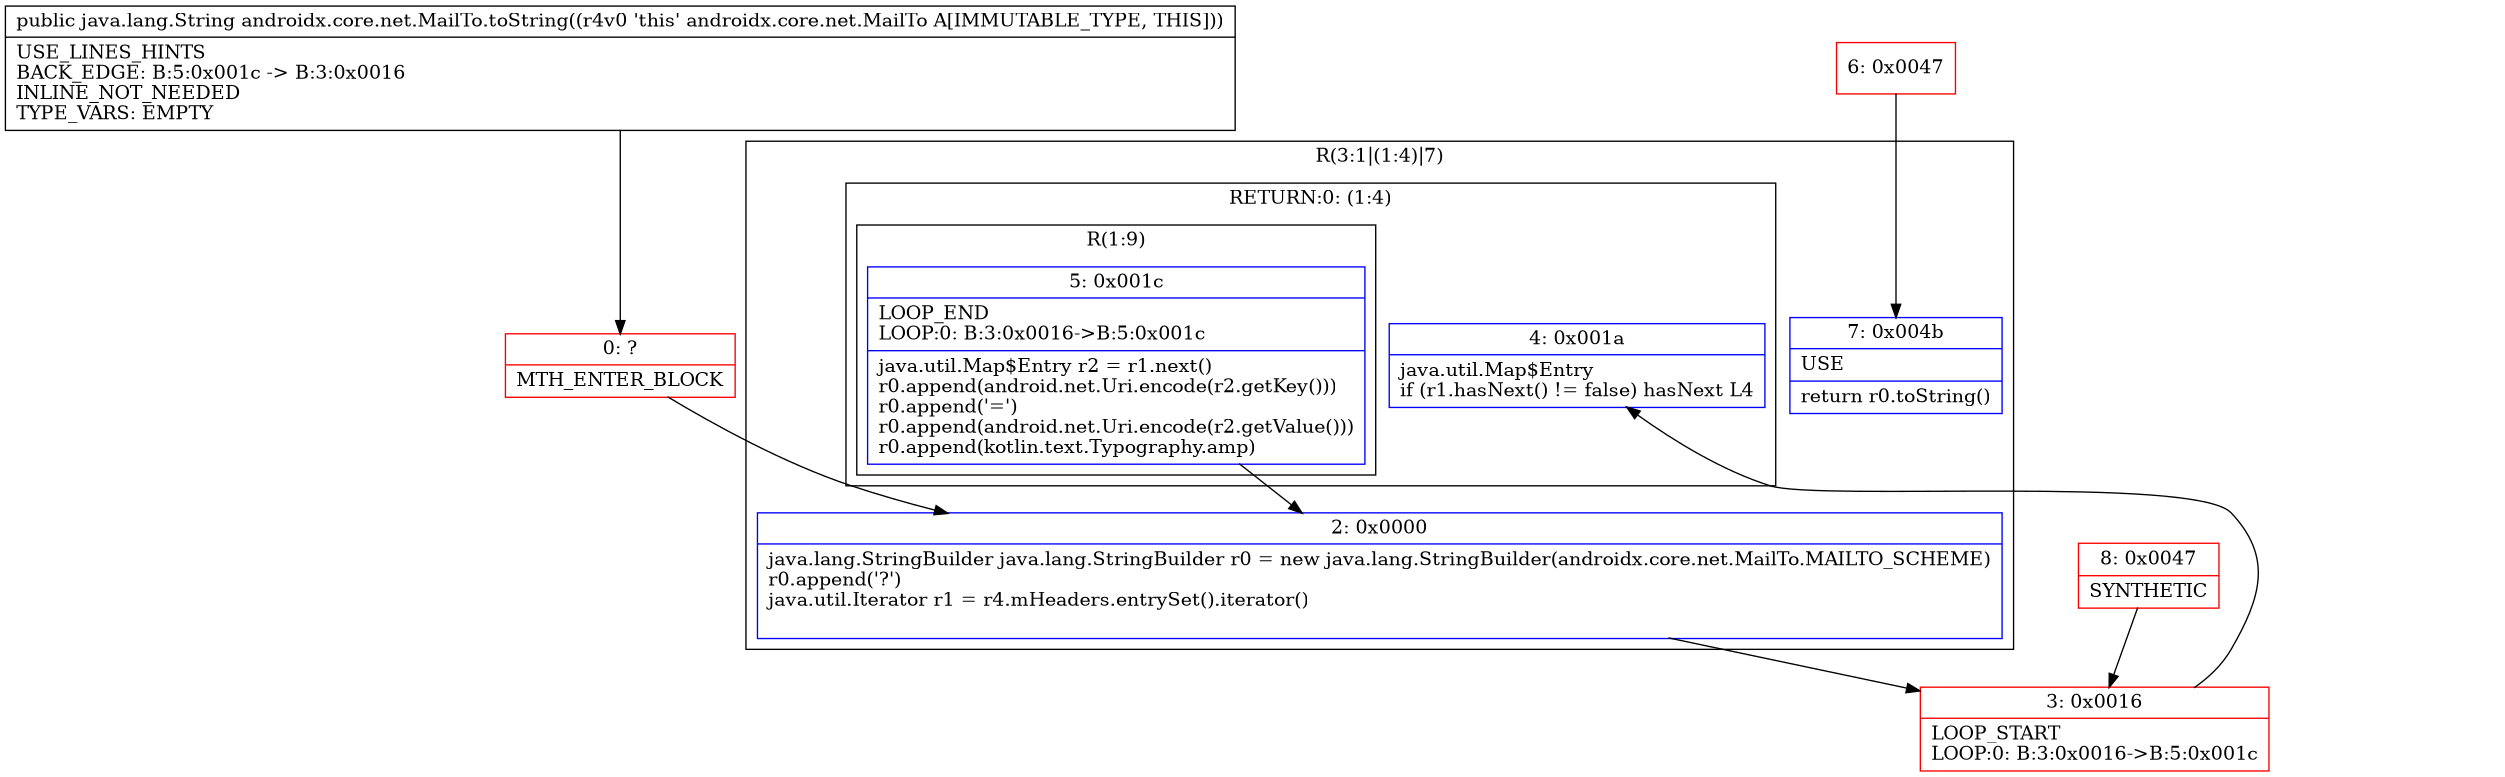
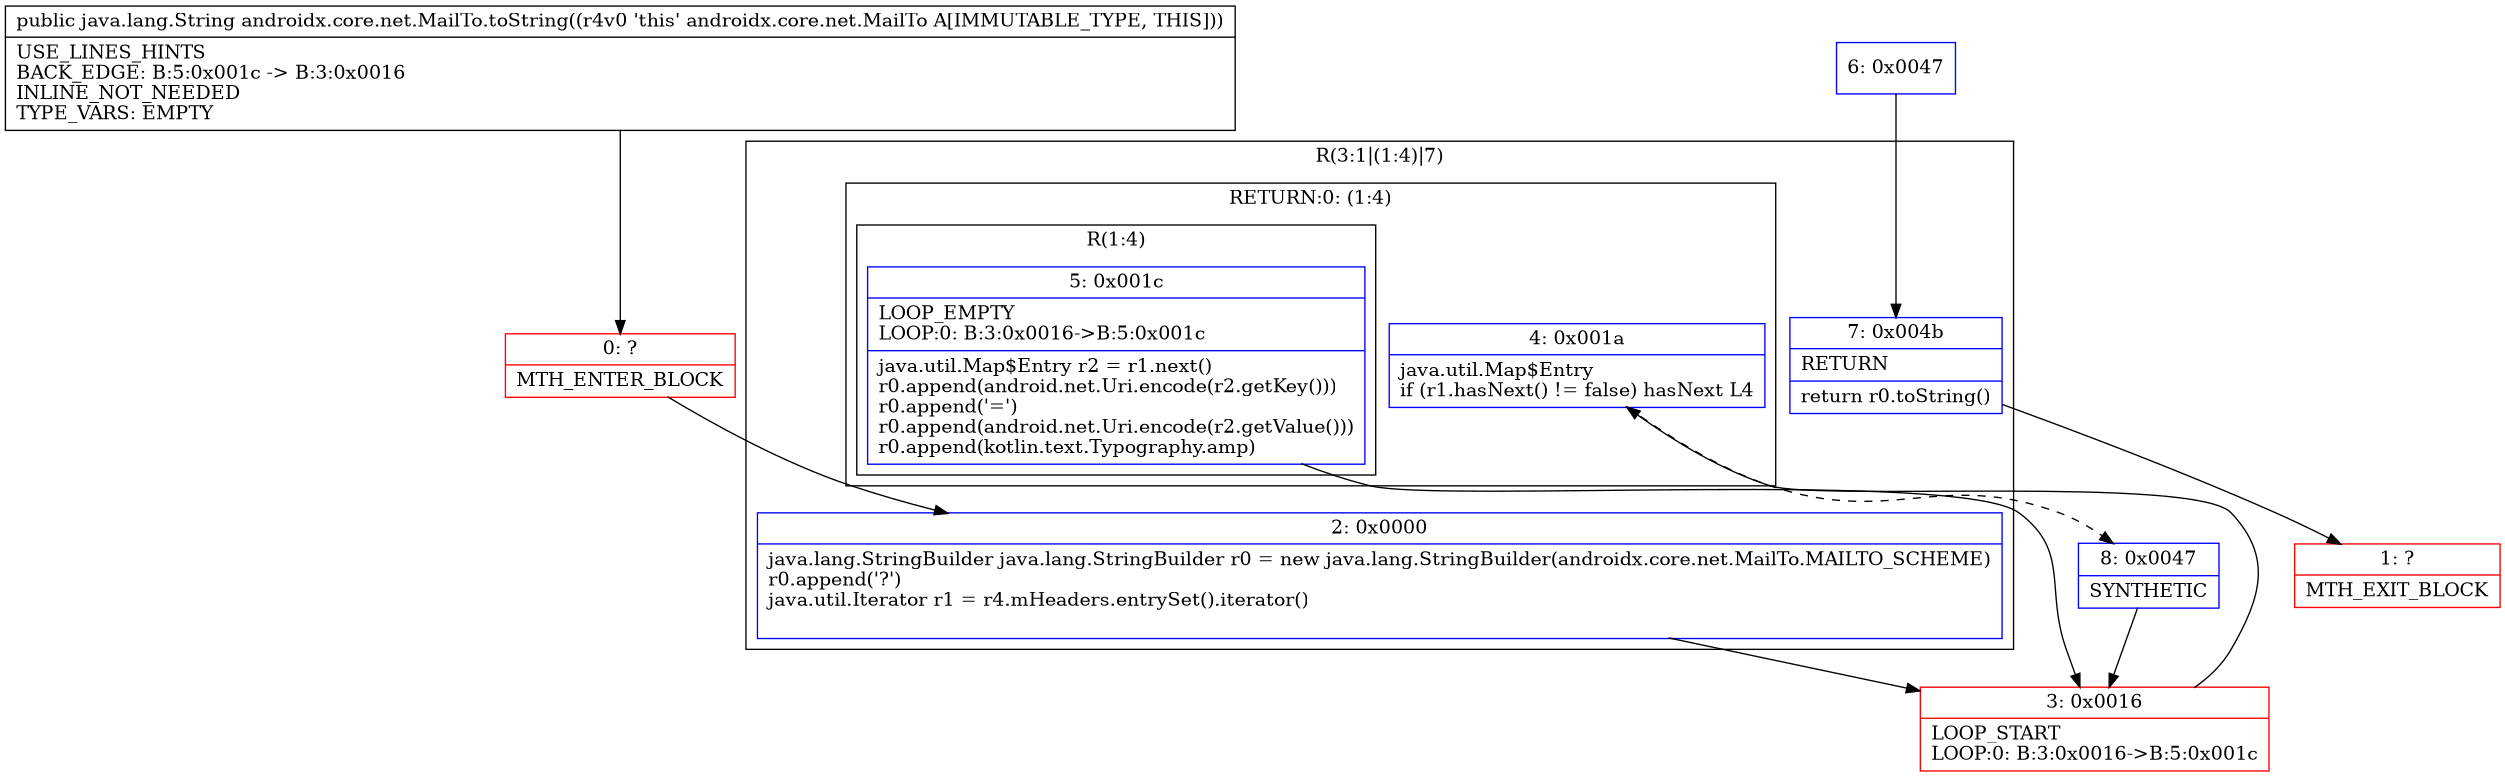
node "6: 0x0047": color red -> blue
cluster "R(1:9)": label "R(1:9)" -> "R(1:4)"
node "5: 0x001c": text "LOOP_END" -> "LOOP_EMPTY"
node "7: 0x004b": text "USE" -> "RETURN"
edge "5: 0x001c" -> "2: 0x0000": now "5: 0x001c" -> "3: 0x0016"
edge "4: 0x001a" -> "8: 0x0047": added
node "8: 0x0047": color red -> blue
node "1: ?": added
